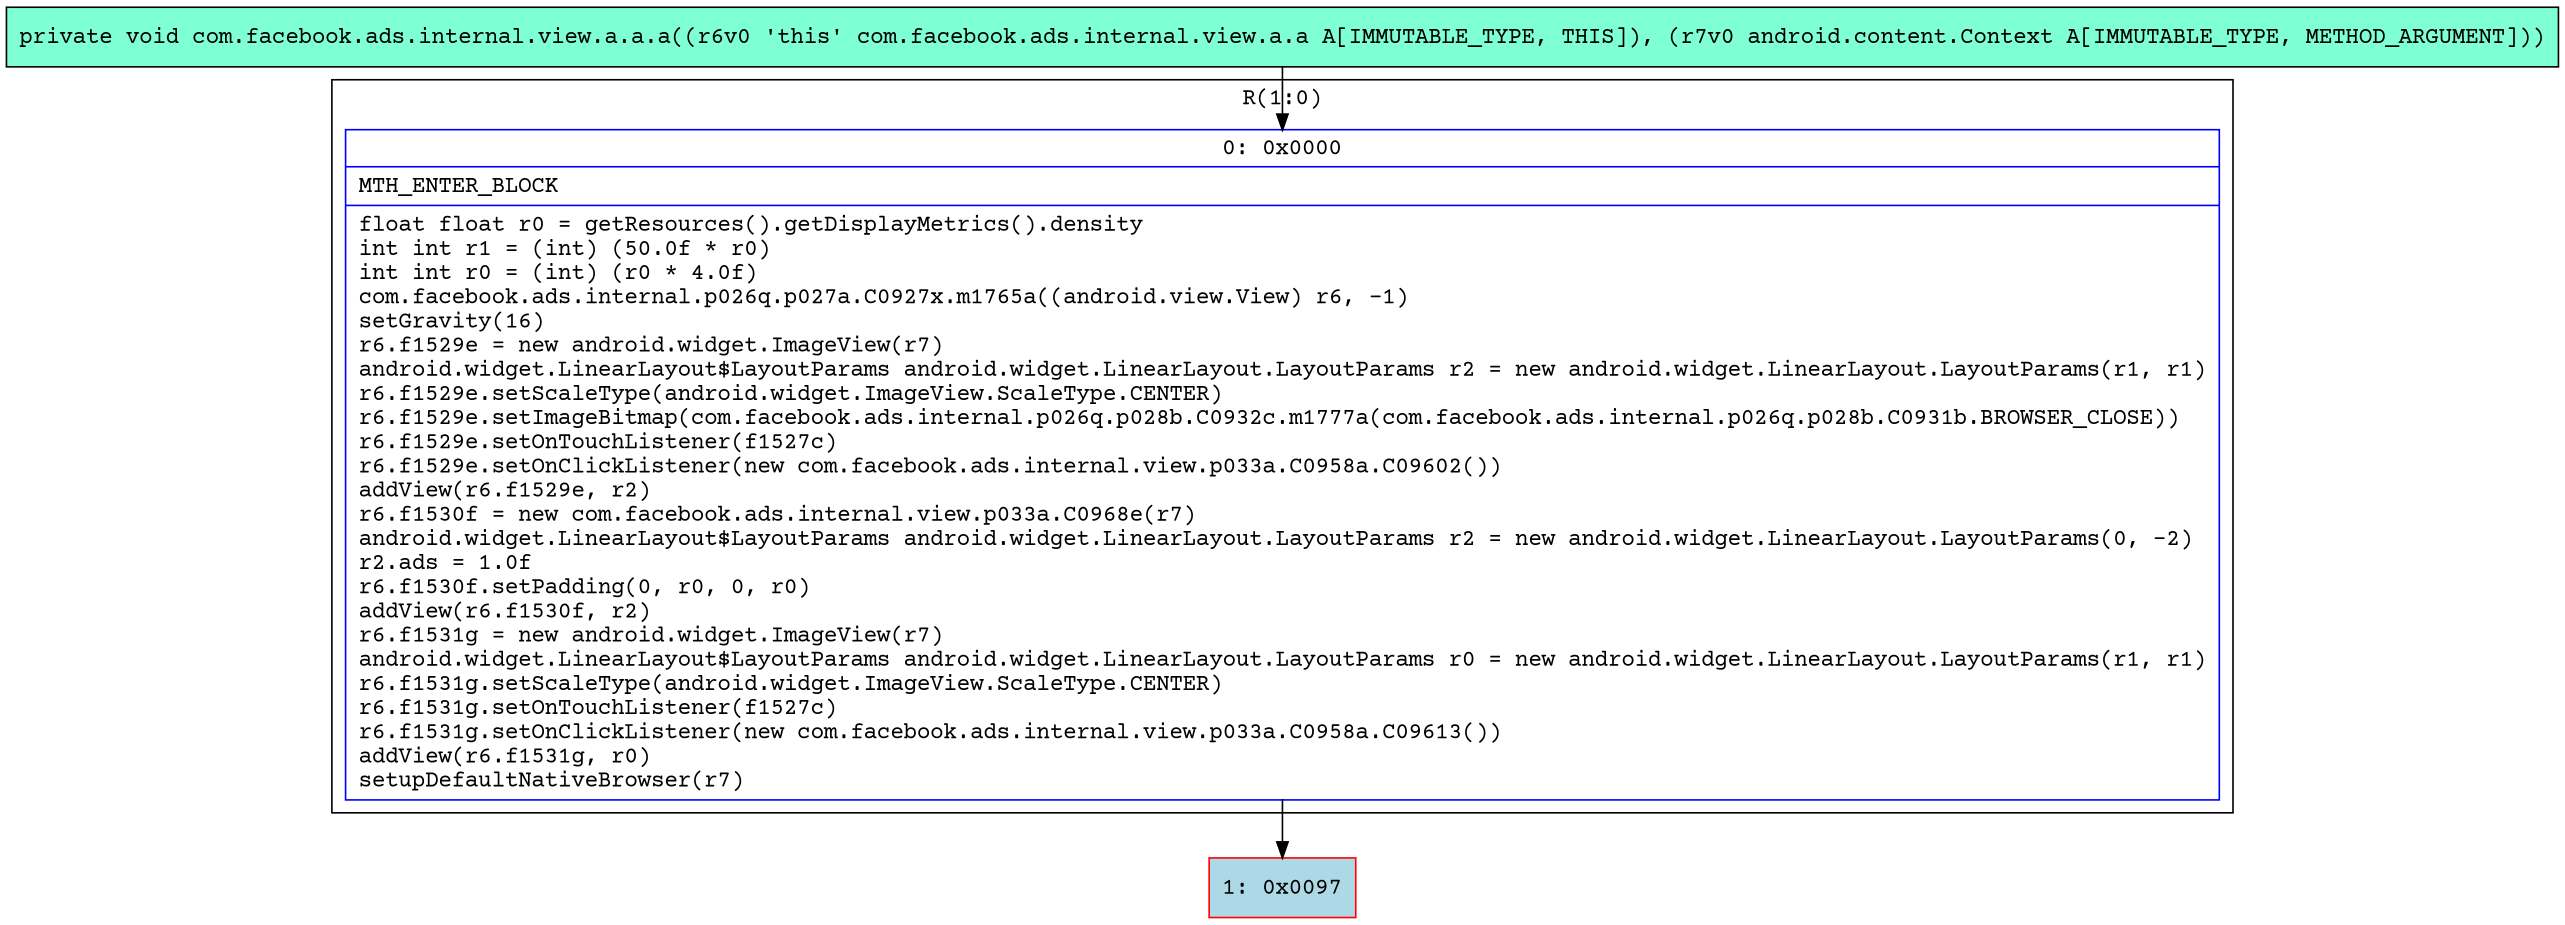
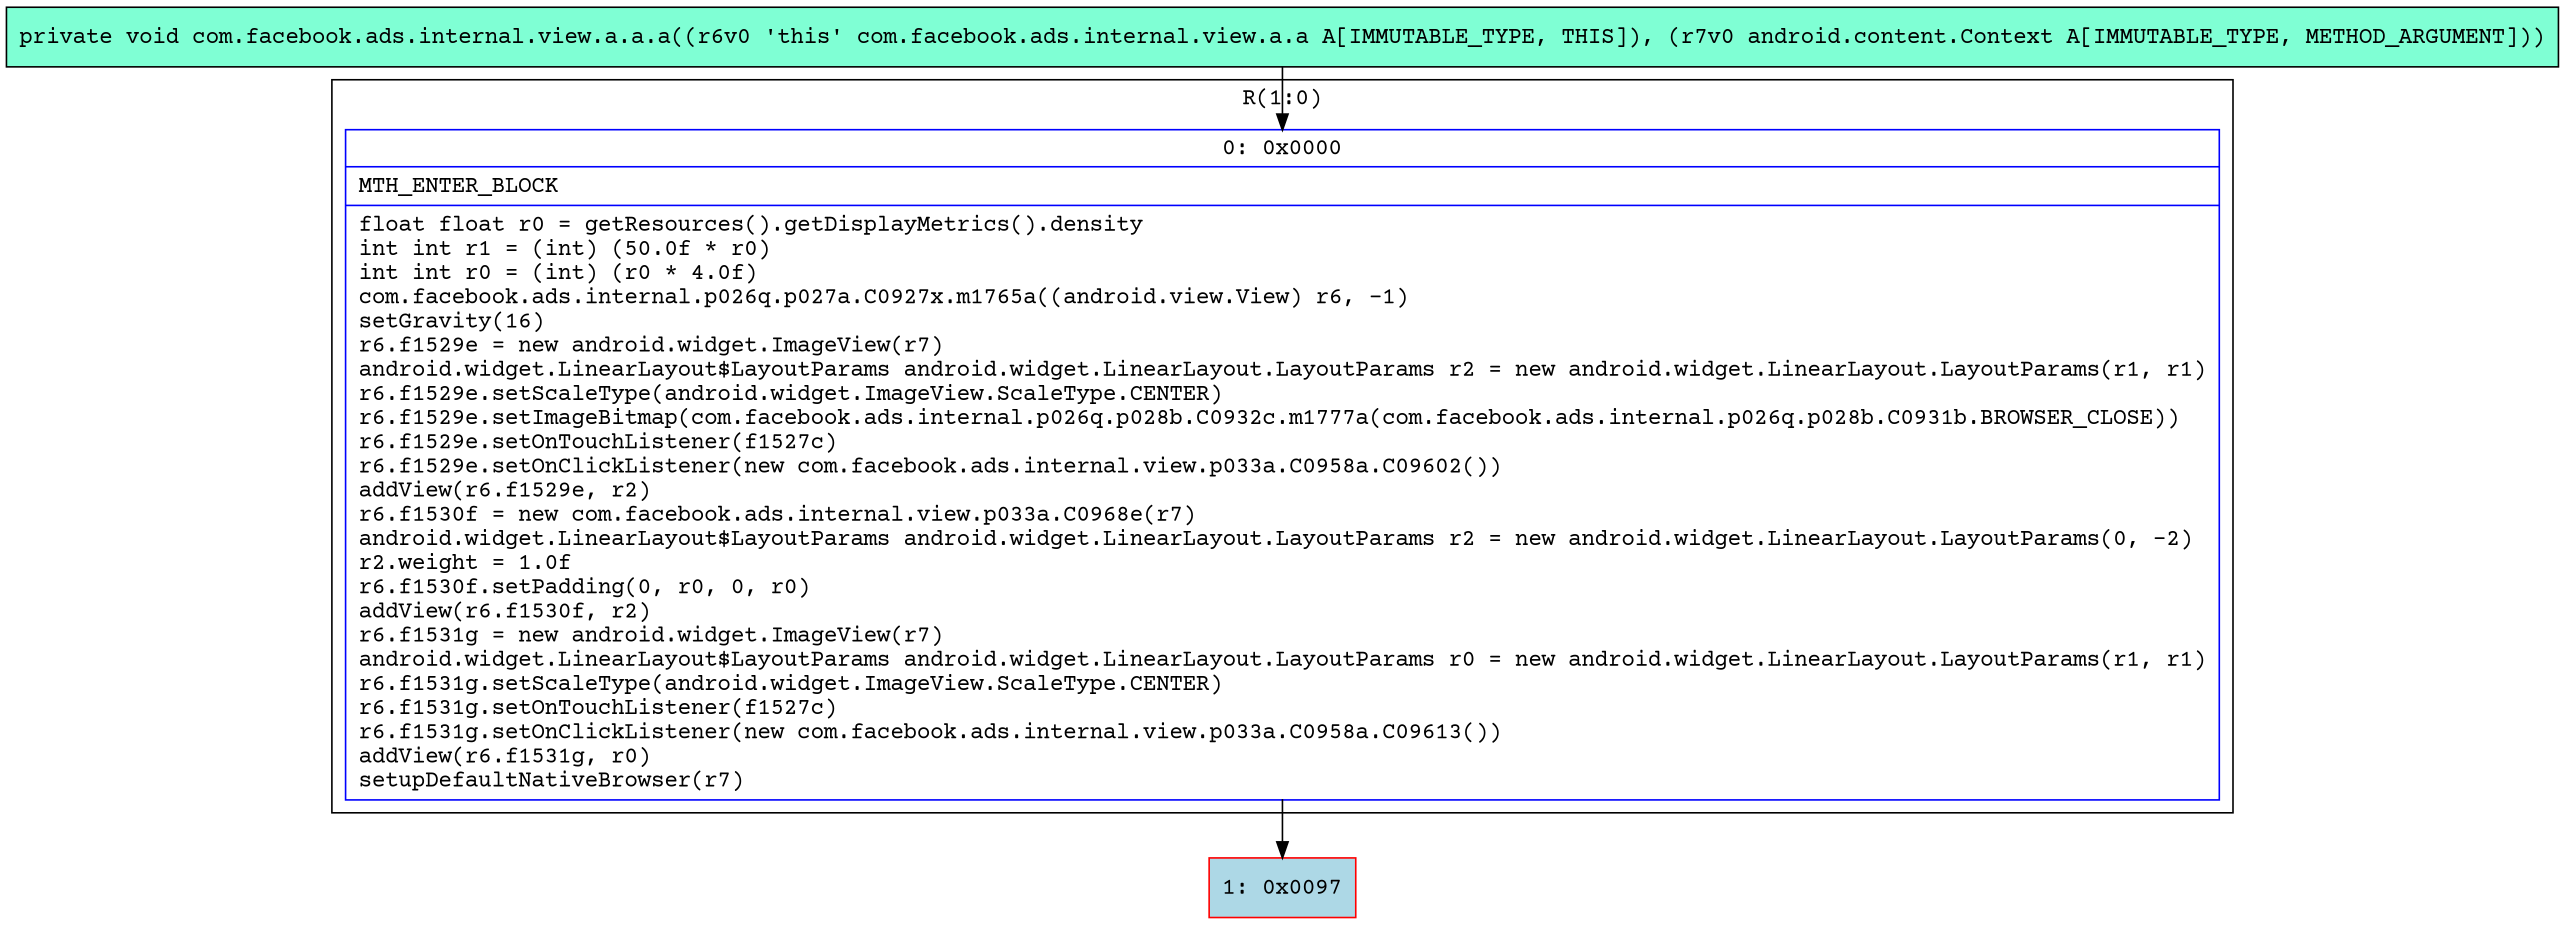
node "0: 0x0000": text "r2.ads = 1.0f" -> "r2.weight = 1.0f"
